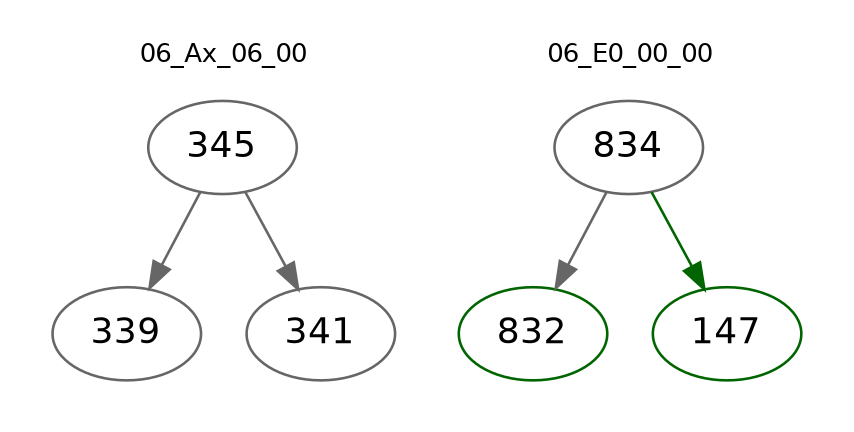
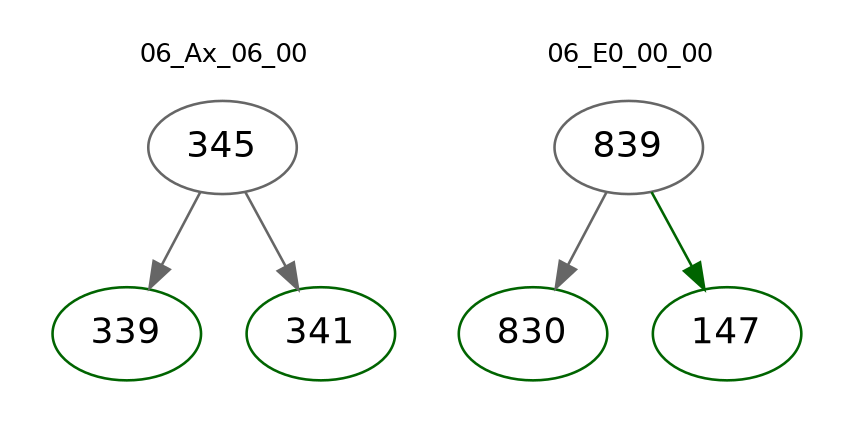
node "834": label "834" -> "839"
node "339": color gray40 -> darkgreen
node "341": color gray40 -> darkgreen
node "832": label "832" -> "830"
